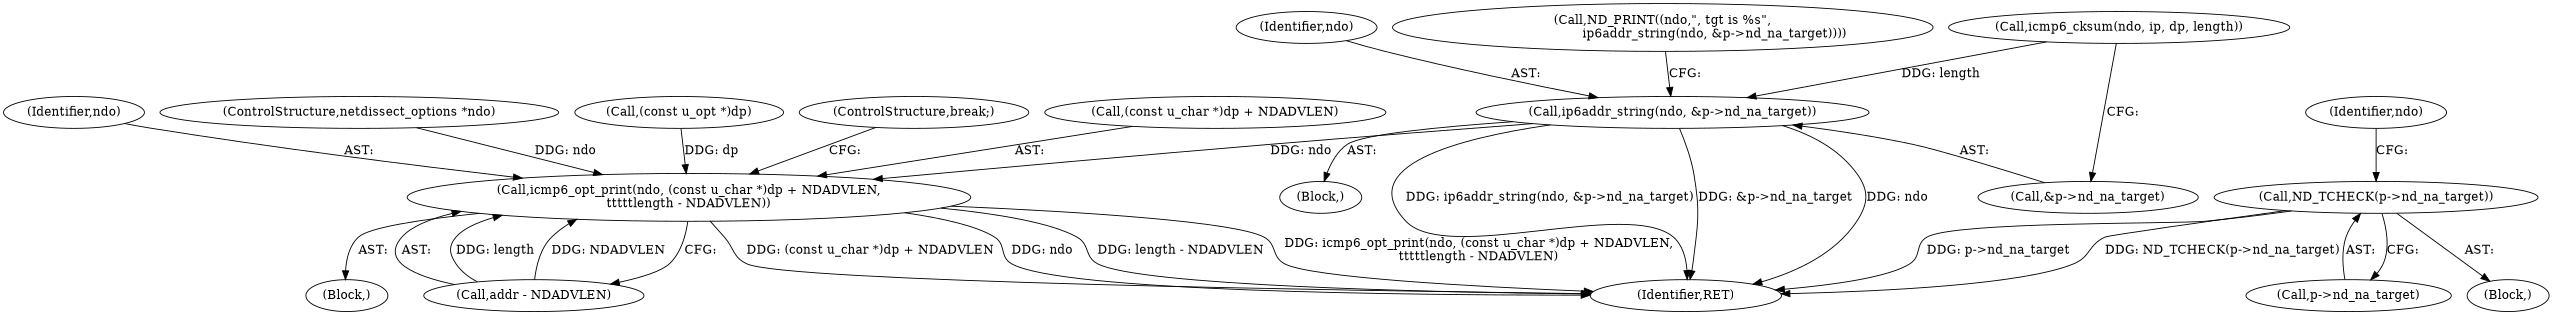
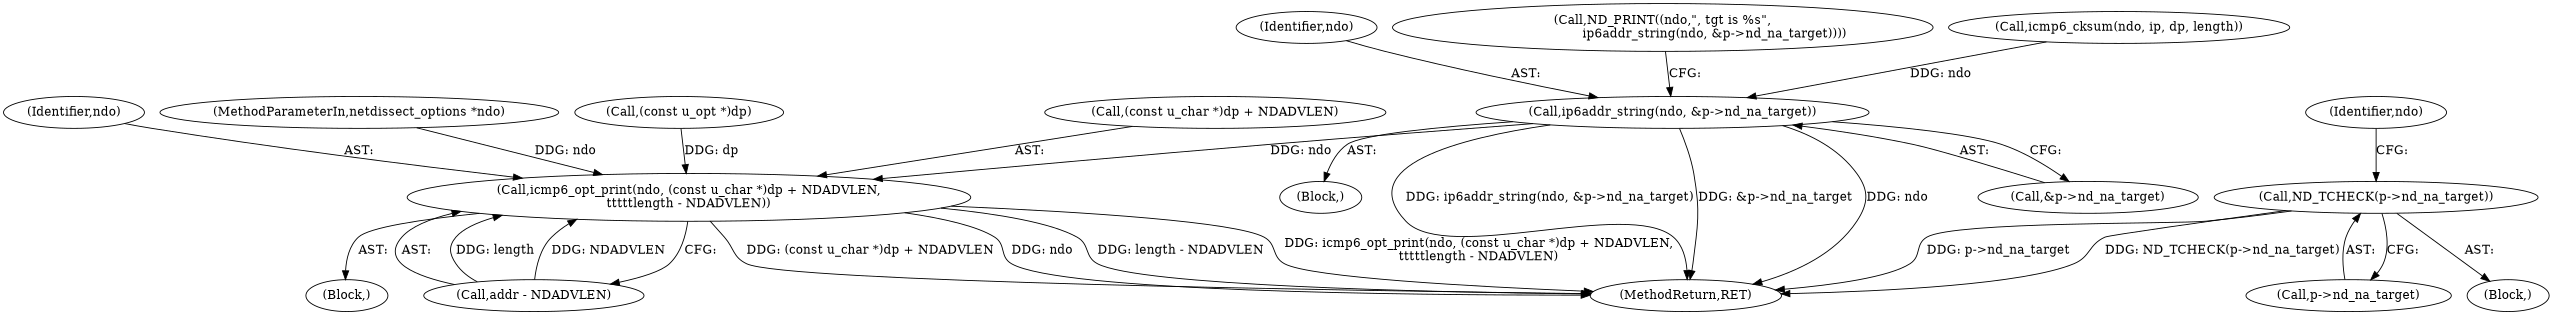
edge "(Call,icmp6_cksum(ndo, ip, dp, length))" -> "(Call,ip6addr_string(ndo, &p->nd_na_target))": label "DDG: length" -> "DDG: ndo"
edge "(Call,icmp6_cksum(ndo, ip, dp, length))" -> "(Call,&p->nd_na_target)": now "(Call,ip6addr_string(ndo, &p->nd_na_target))" -> "(Call,&p->nd_na_target)"
node "(ControlStructure,netdissect_options *ndo)": label "(ControlStructure,netdissect_options *ndo)" -> "(MethodParameterIn,netdissect_options *ndo)"
node "(ControlStructure,break;)": removed
node "(Identifier,RET)": label "(Identifier,RET)" -> "(MethodReturn,RET)"
